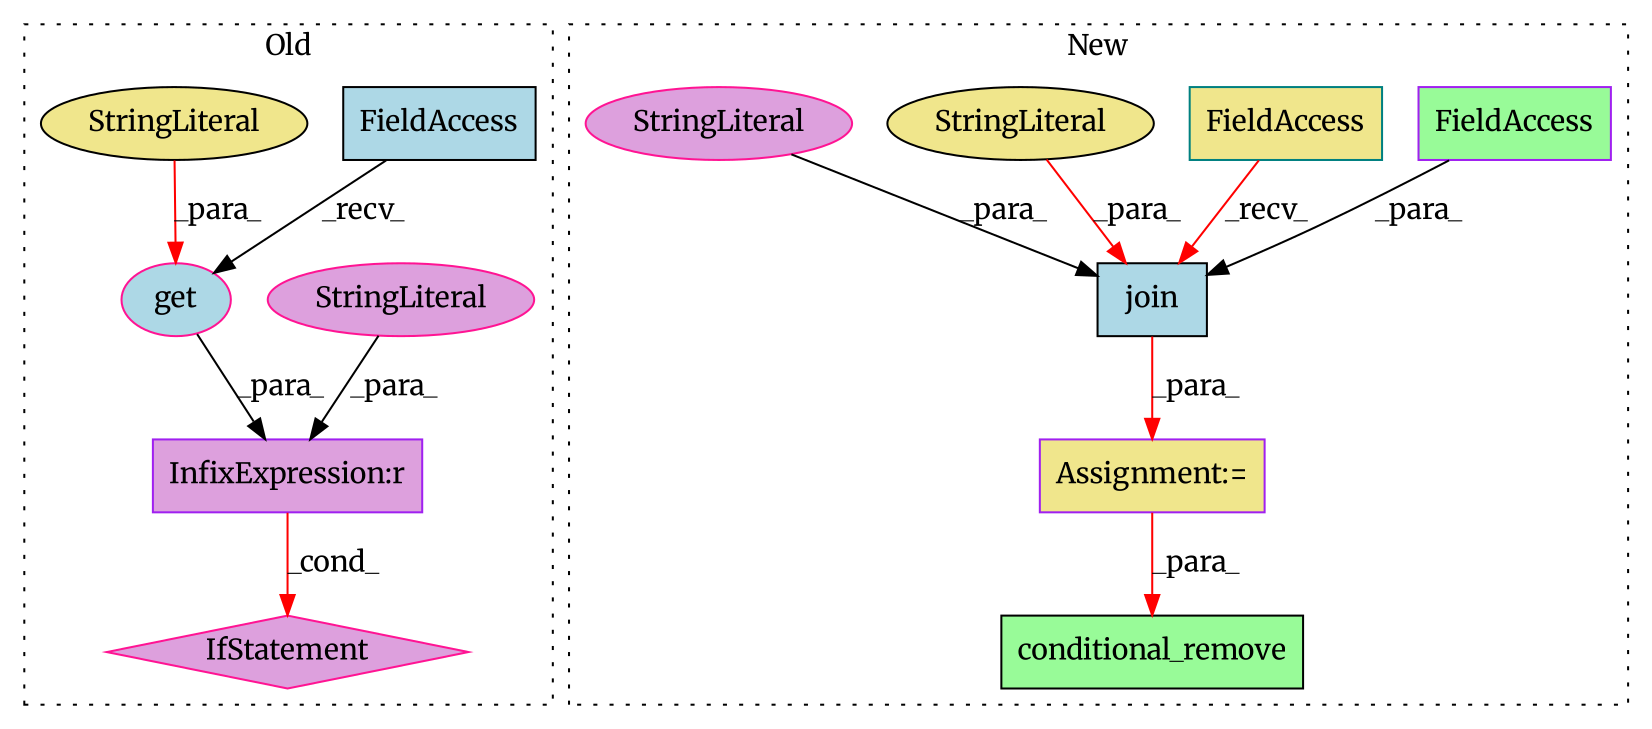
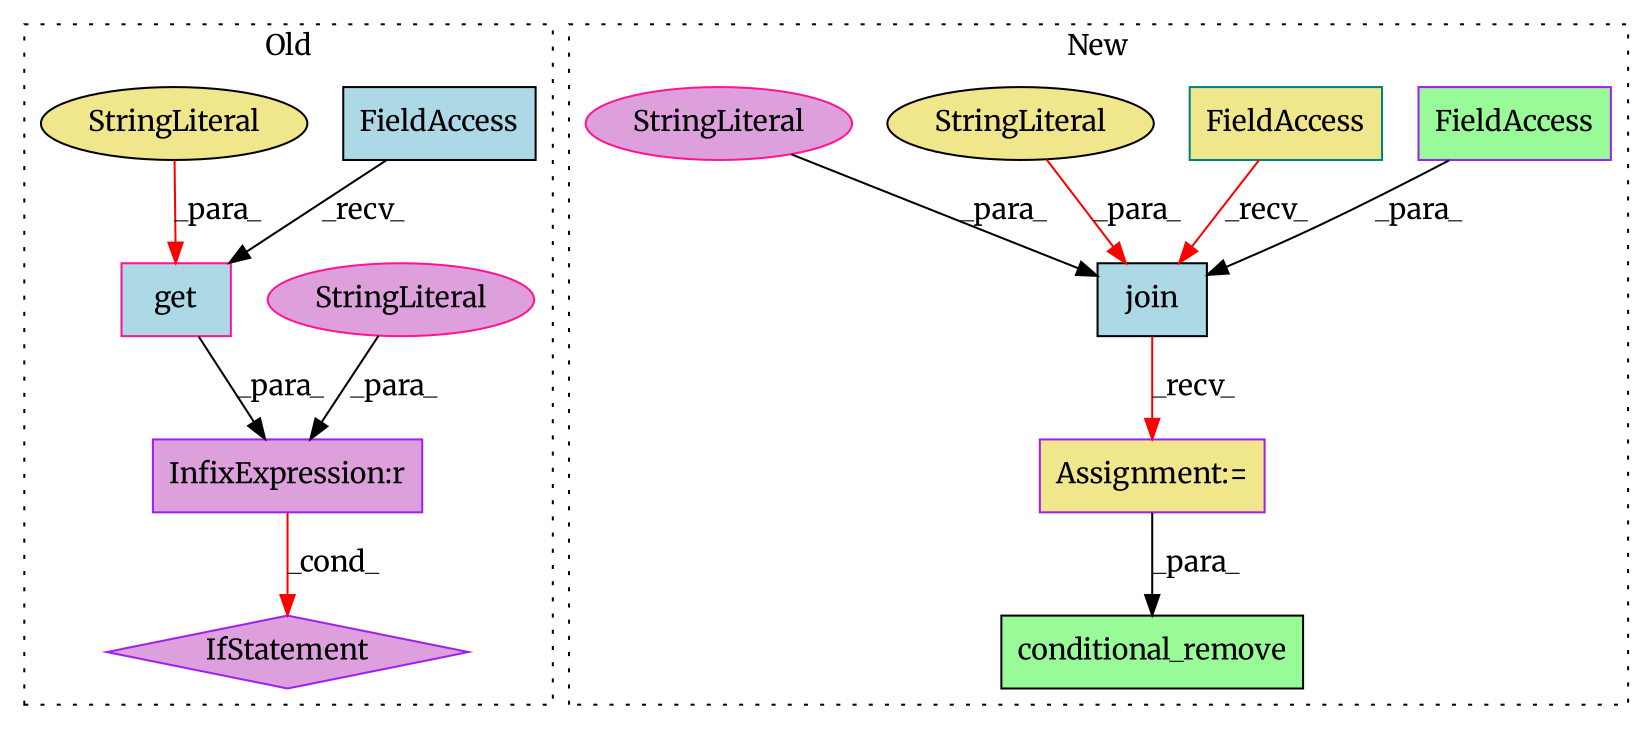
node "get": shape ellipse -> box
edge "join" -> "Assignment:=": label "_para_" -> "_recv_"
edge "Assignment:=" -> "conditional_remove": color red -> black
node "IfStatement": color deeppink -> purple
